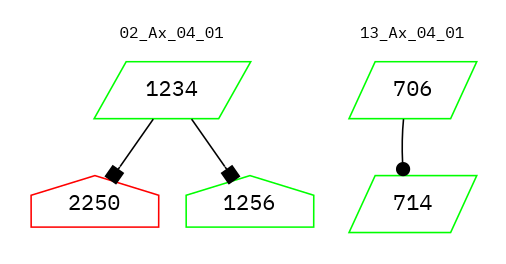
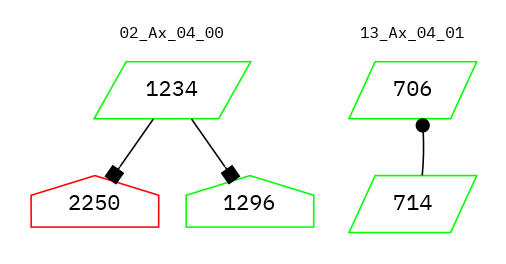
cluster "02_Ax_04_01": label "02_Ax_04_01" -> "02_Ax_04_00"
edge "706" -> "714": reversed
node "1256": label "1256" -> "1296"
